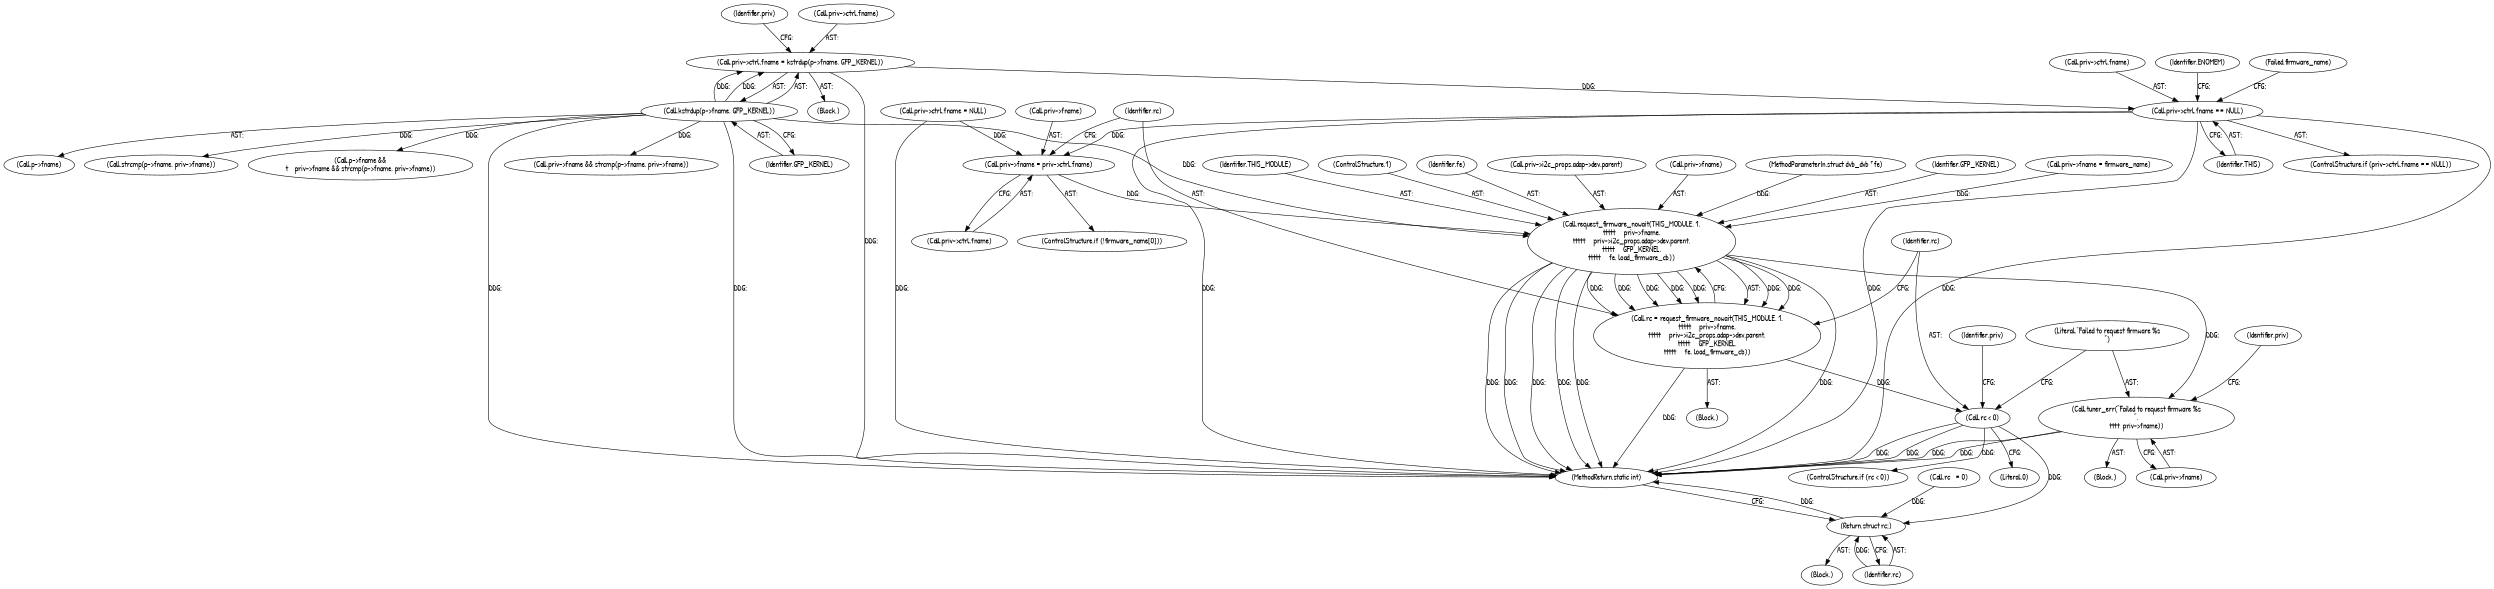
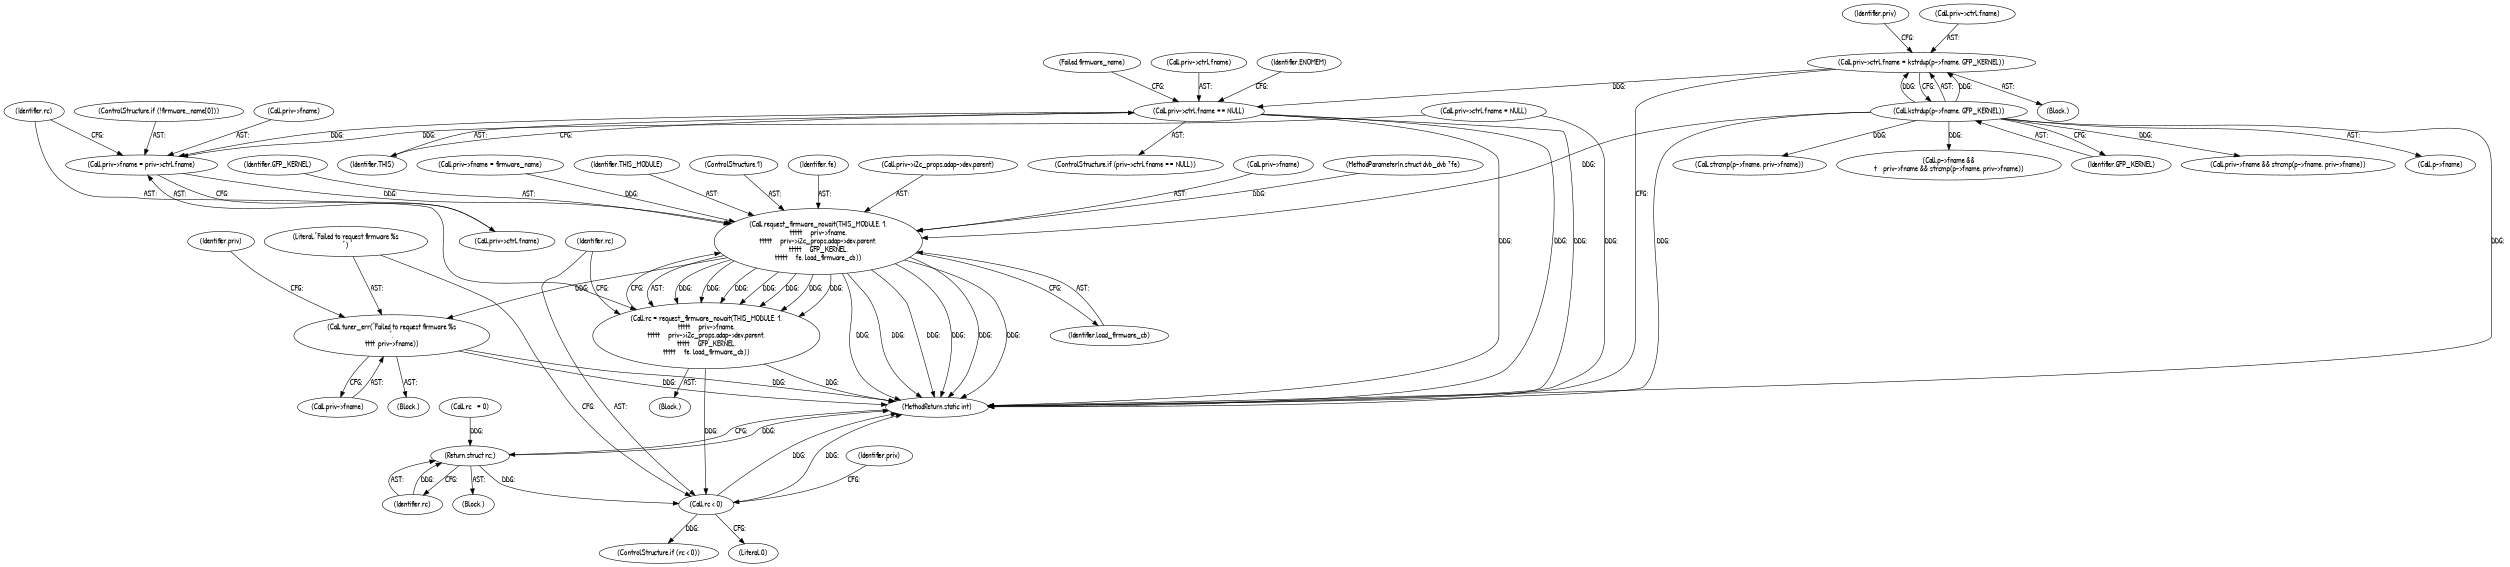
edge "(Call,priv->ctrl.fname = kstrdup(p->fname, GFP_KERNEL))" -> "(Call,kstrdup(p->fname, GFP_KERNEL))": label "AST: " -> "CFG: "
edge "(Call,priv->fname = priv->ctrl.fname)" -> "(ControlStructure,if (!firmware_name[0]))": reversed
edge "(Call,priv->ctrl.fname = kstrdup(p->fname, GFP_KERNEL))" -> "(MethodReturn,static int)": label "DDG: " -> "CFG: "
node "(Identifier,load_firmware_cb)": added
edge "(Call,rc < 0)" -> "(Return,struct rc;)": reversed
